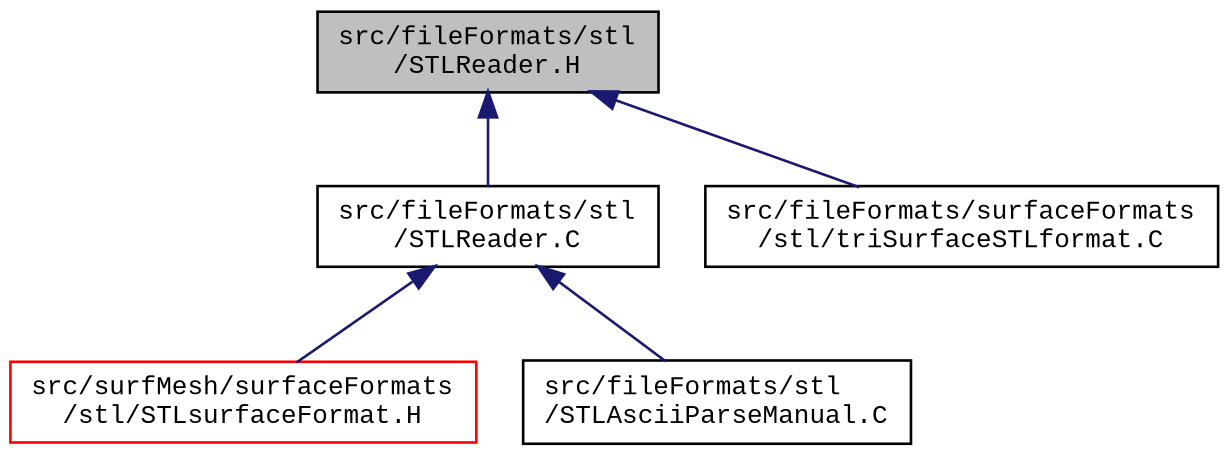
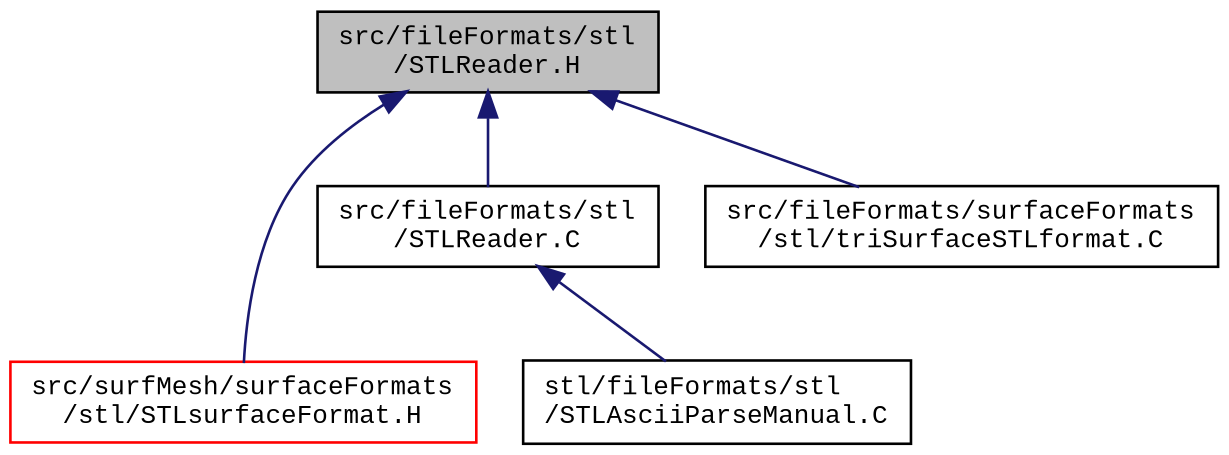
edge "src/surfMesh/surfaceFormats /stl/STLsurfaceFormat.H" -> "src/fileFormats/stl /STLReader.C": now "src/surfMesh/surfaceFormats /stl/STLsurfaceFormat.H" -> "src/fileFormats/stl /STLReader.H"
node "src/fileFormats/stl /STLAsciiParseManual.C": label "src/fileFormats/stl /STLAsciiParseManual.C" -> "stl/fileFormats/stl /STLAsciiParseManual.C"
